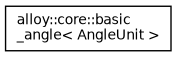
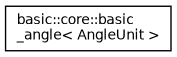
node "alloy::core::basic _angle< AngleUnit >": label "alloy::core::basic _angle< AngleUnit >" -> "basic::core::basic _angle< AngleUnit >"
